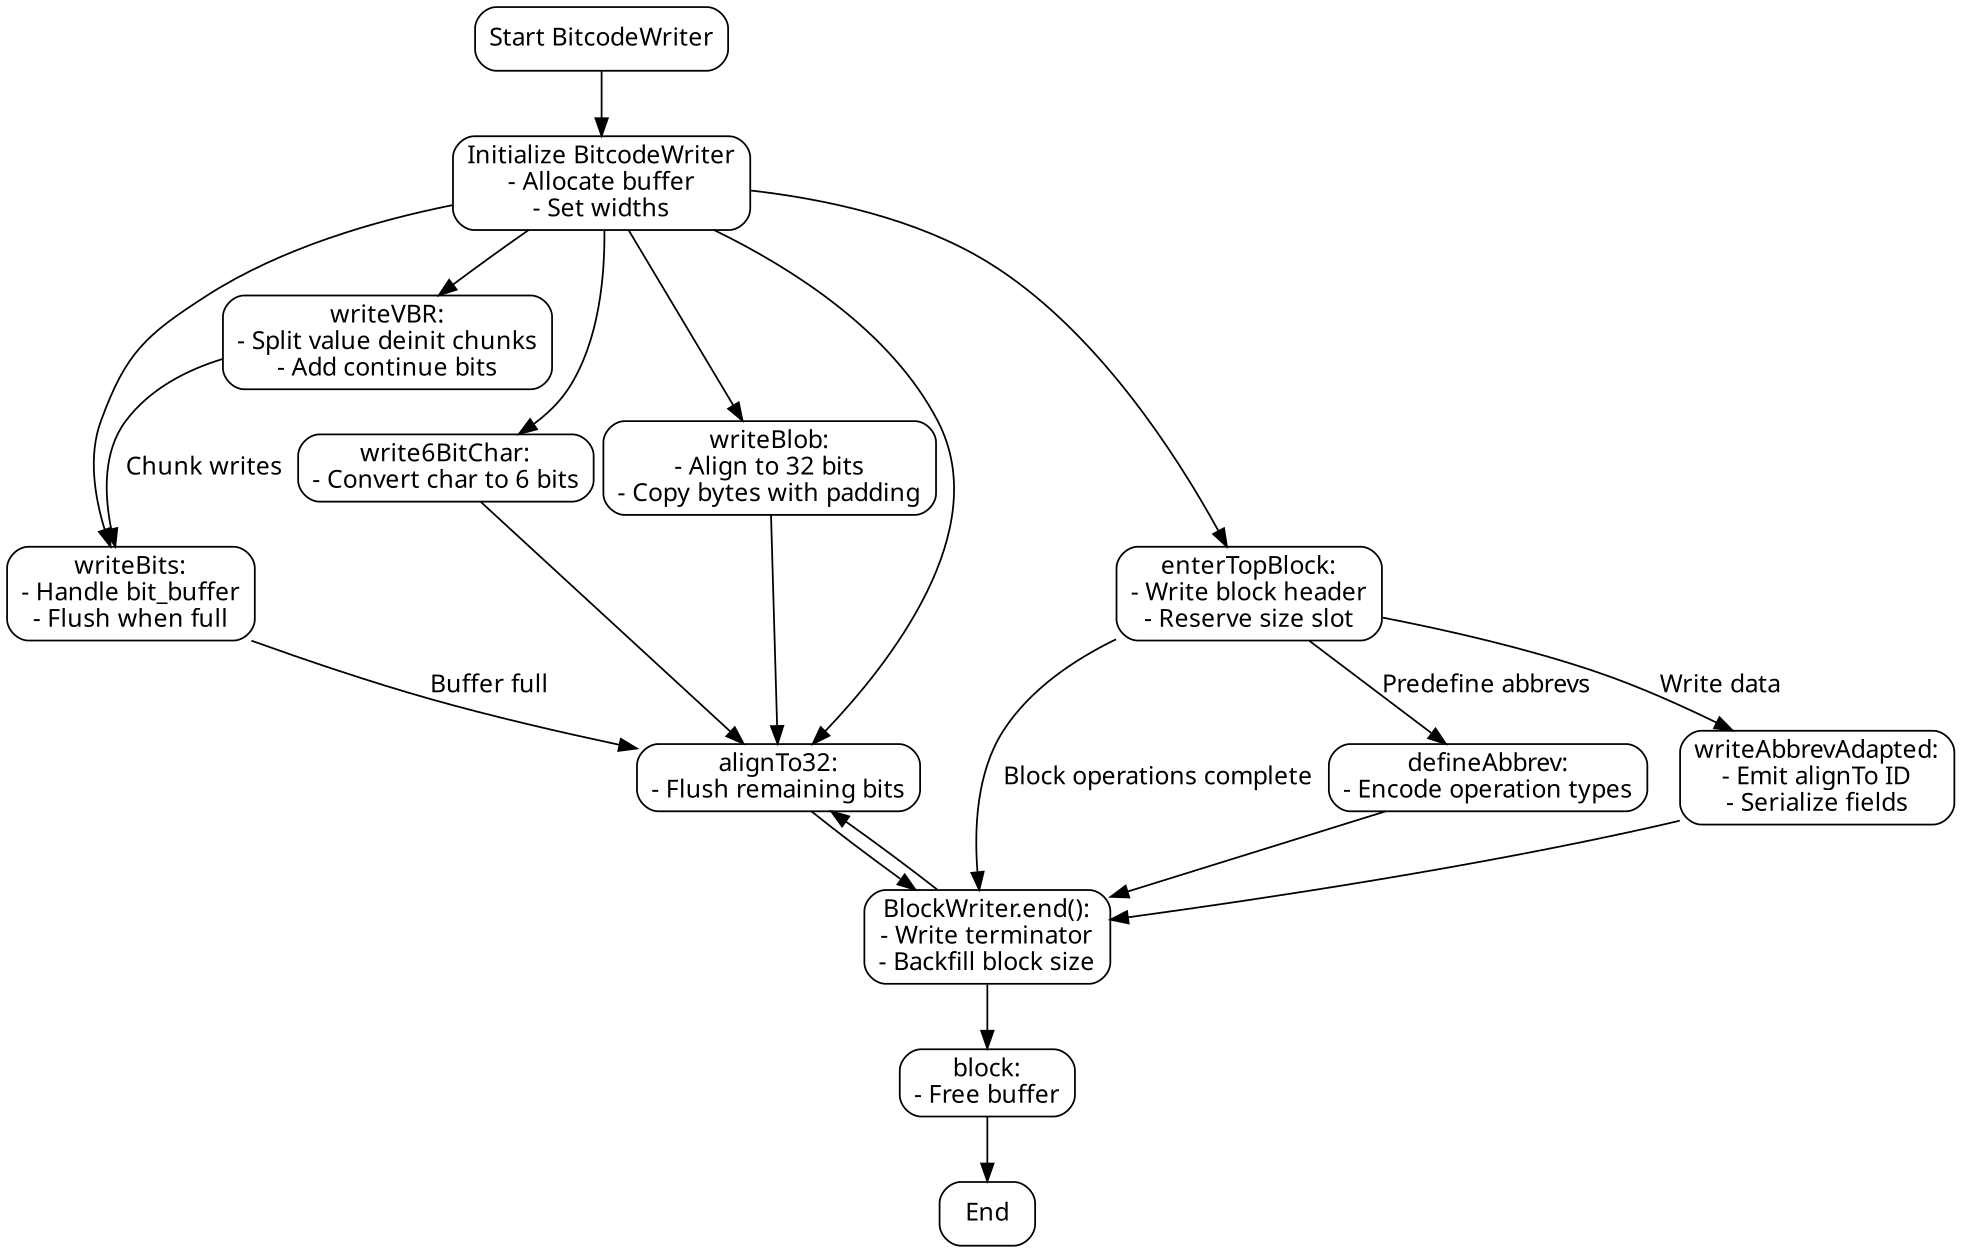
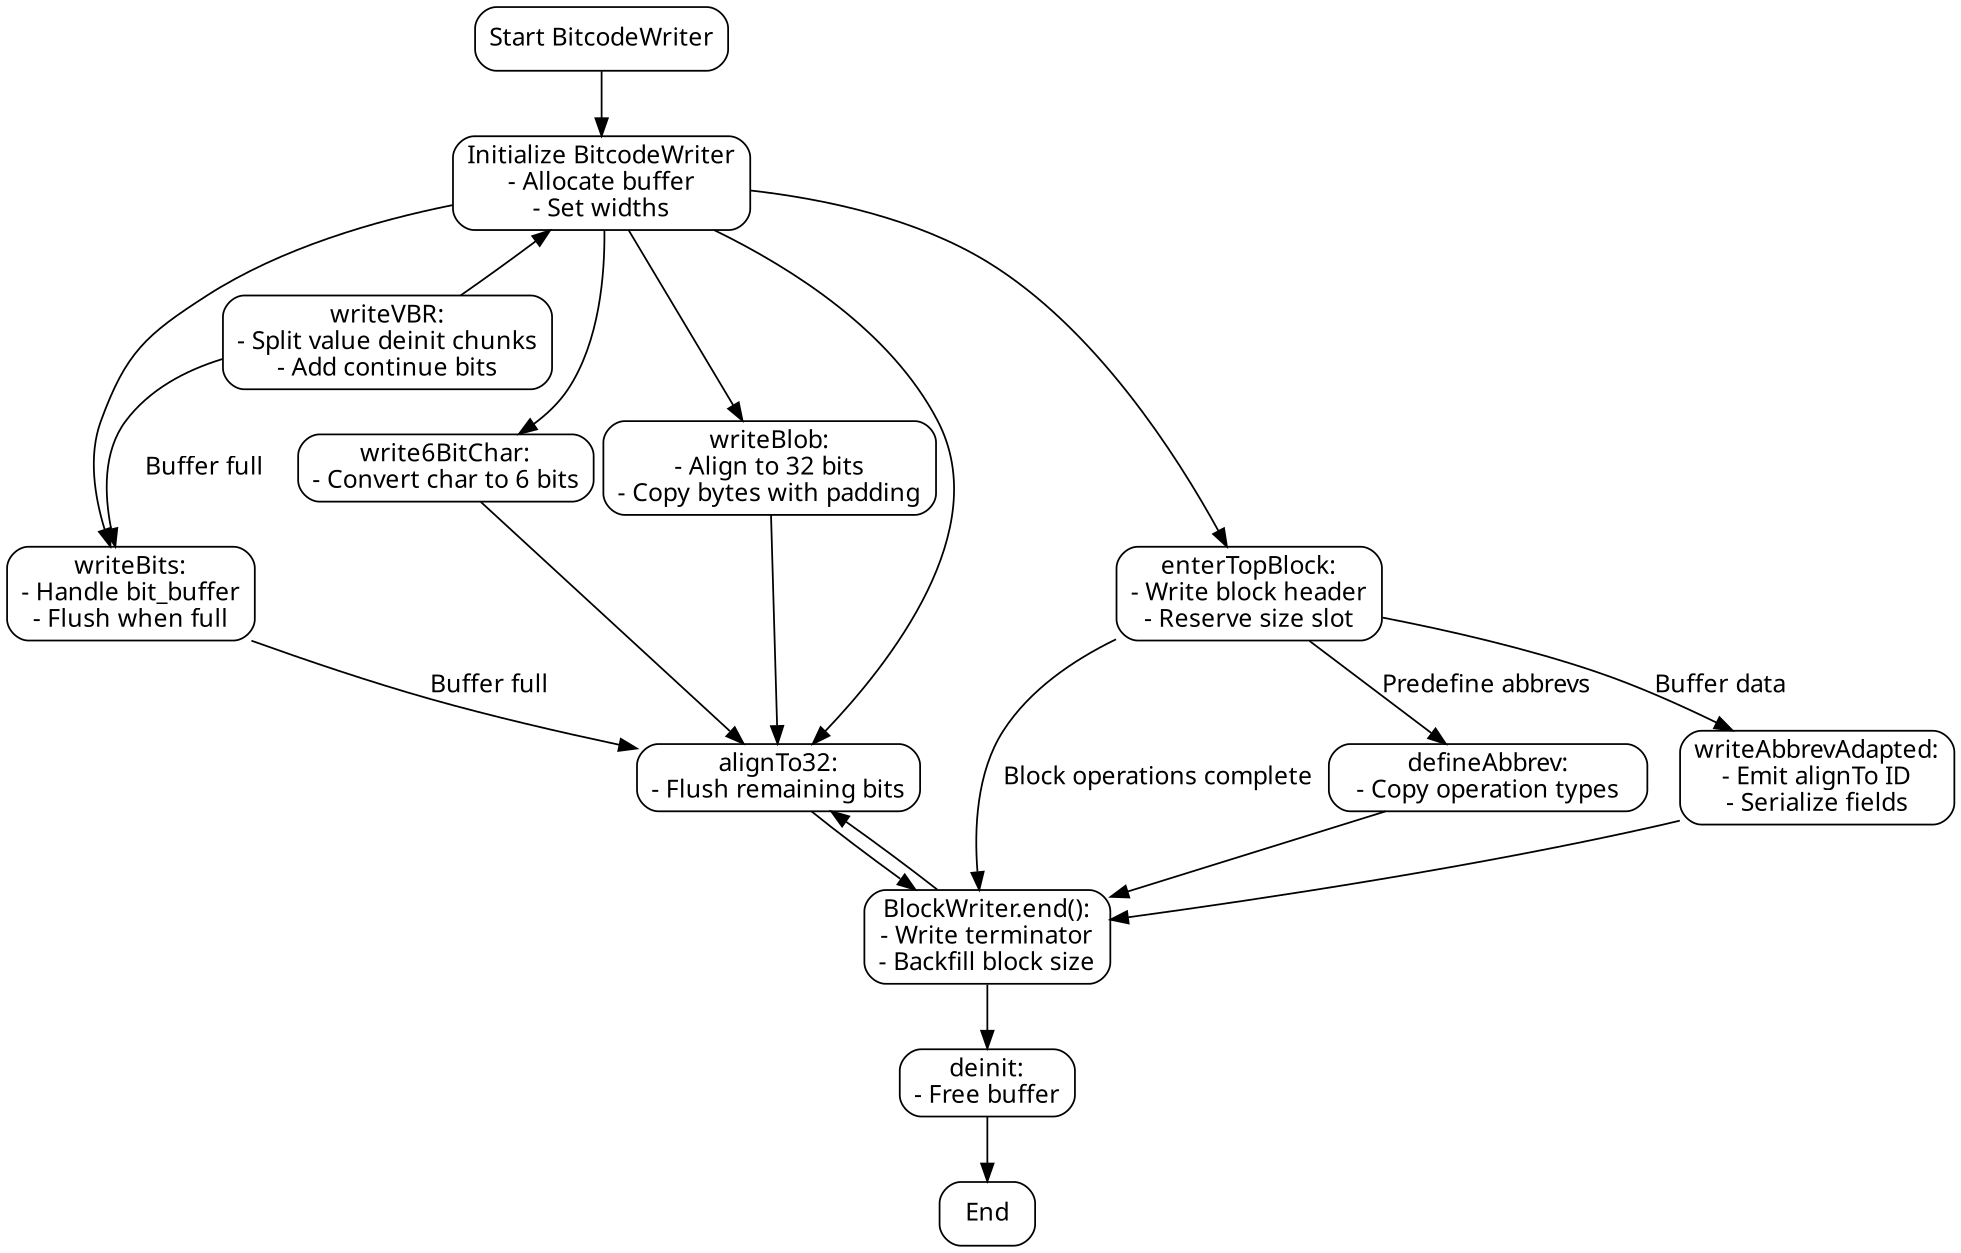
edge "Initialize BitcodeWriter - Allocate buffer - Set widths" -> "writeVBR: - Split value deinit chunks - Add continue bits": reversed
edge "writeVBR: - Split value deinit chunks - Add continue bits" -> "writeBits: - Handle bit_buffer - Flush when full": label "Chunk writes" -> "Buffer full"
edge "enterTopBlock: - Write block header - Reserve size slot" -> "writeAbbrevAdapted: - Emit alignTo ID - Serialize fields": label "Write data" -> "Buffer data"
node "defineAbbrev: - Encode operation types": label "defineAbbrev: - Encode operation types" -> "defineAbbrev: - Copy operation types"
node "block: - Free buffer": label "block: - Free buffer" -> "deinit: - Free buffer"
